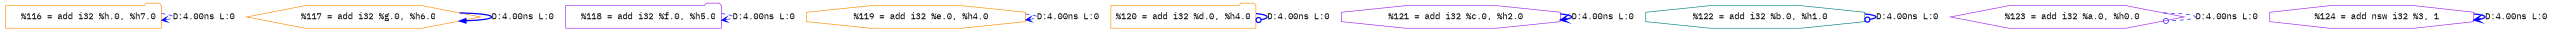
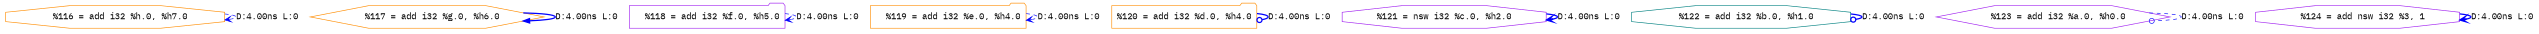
node "%116 = add i32 %h.0, %h7.0": shape folder -> octagon
node "%119 = add i32 %e.0, %h4.0": shape octagon -> folder
node "%121 = add i32 %c.0, %h2.0": label "%121 = add i32 %c.0, %h2.0" -> "%121 = nsw i32 %c.0, %h2.0"
